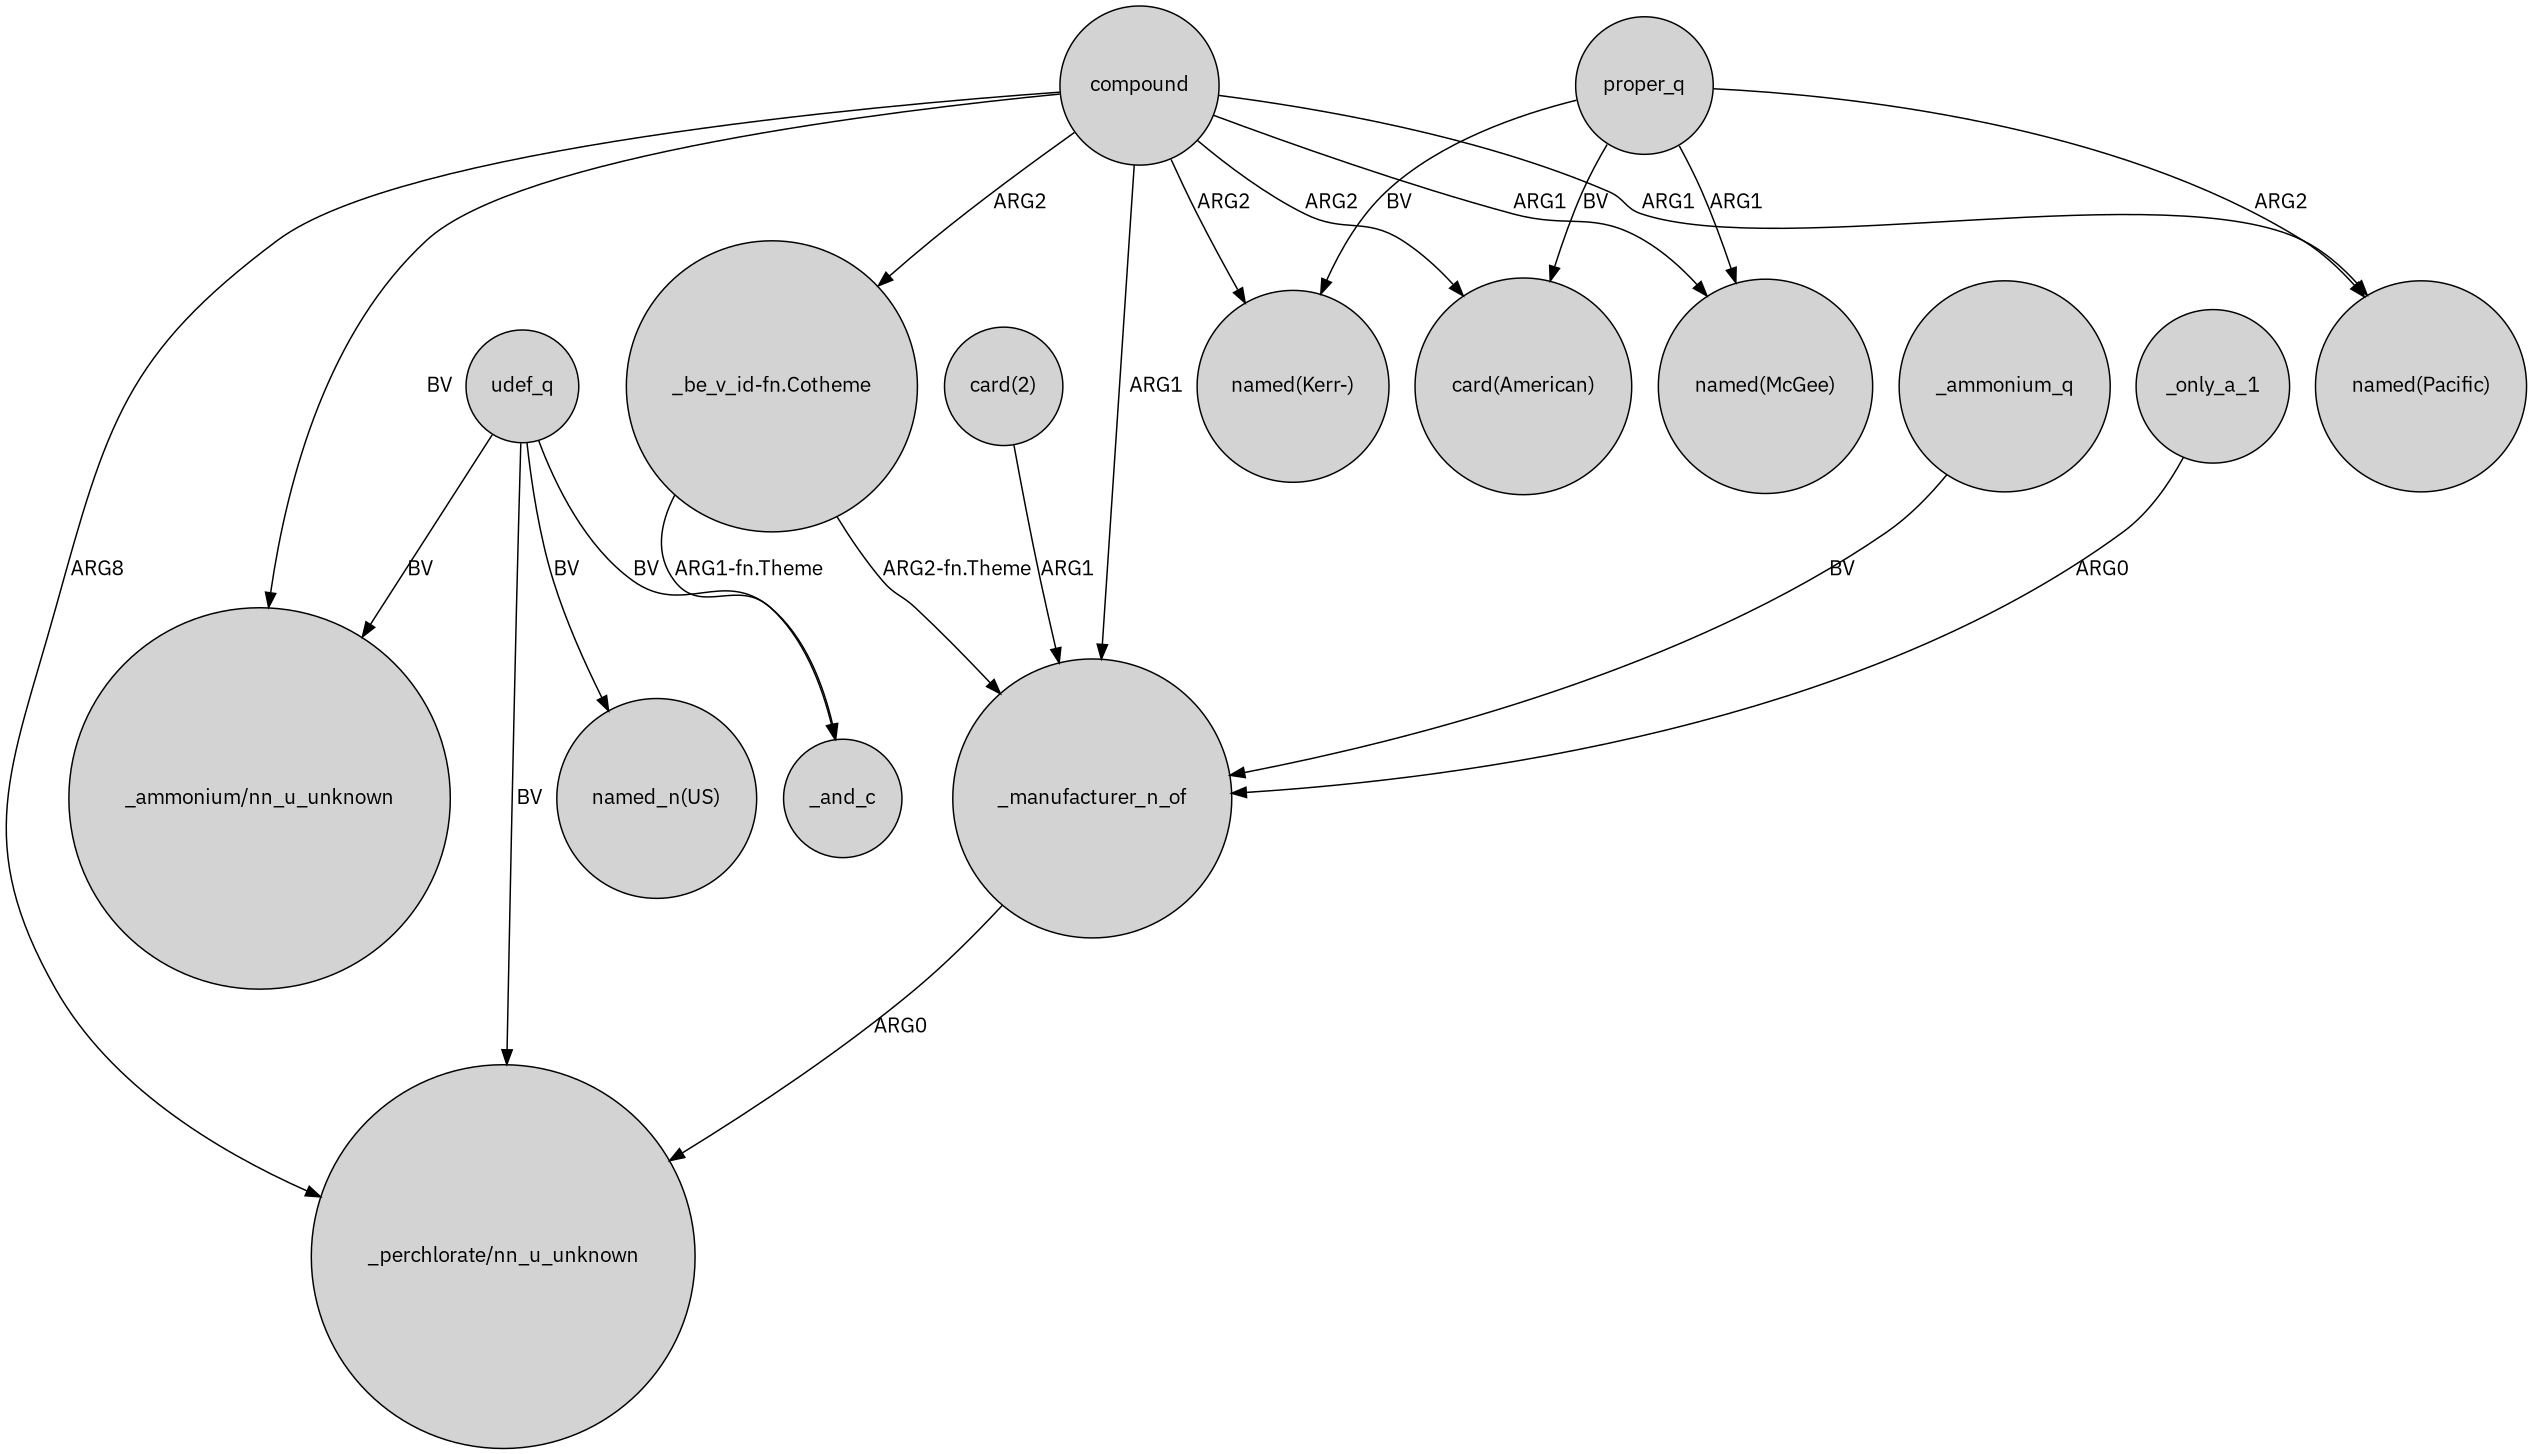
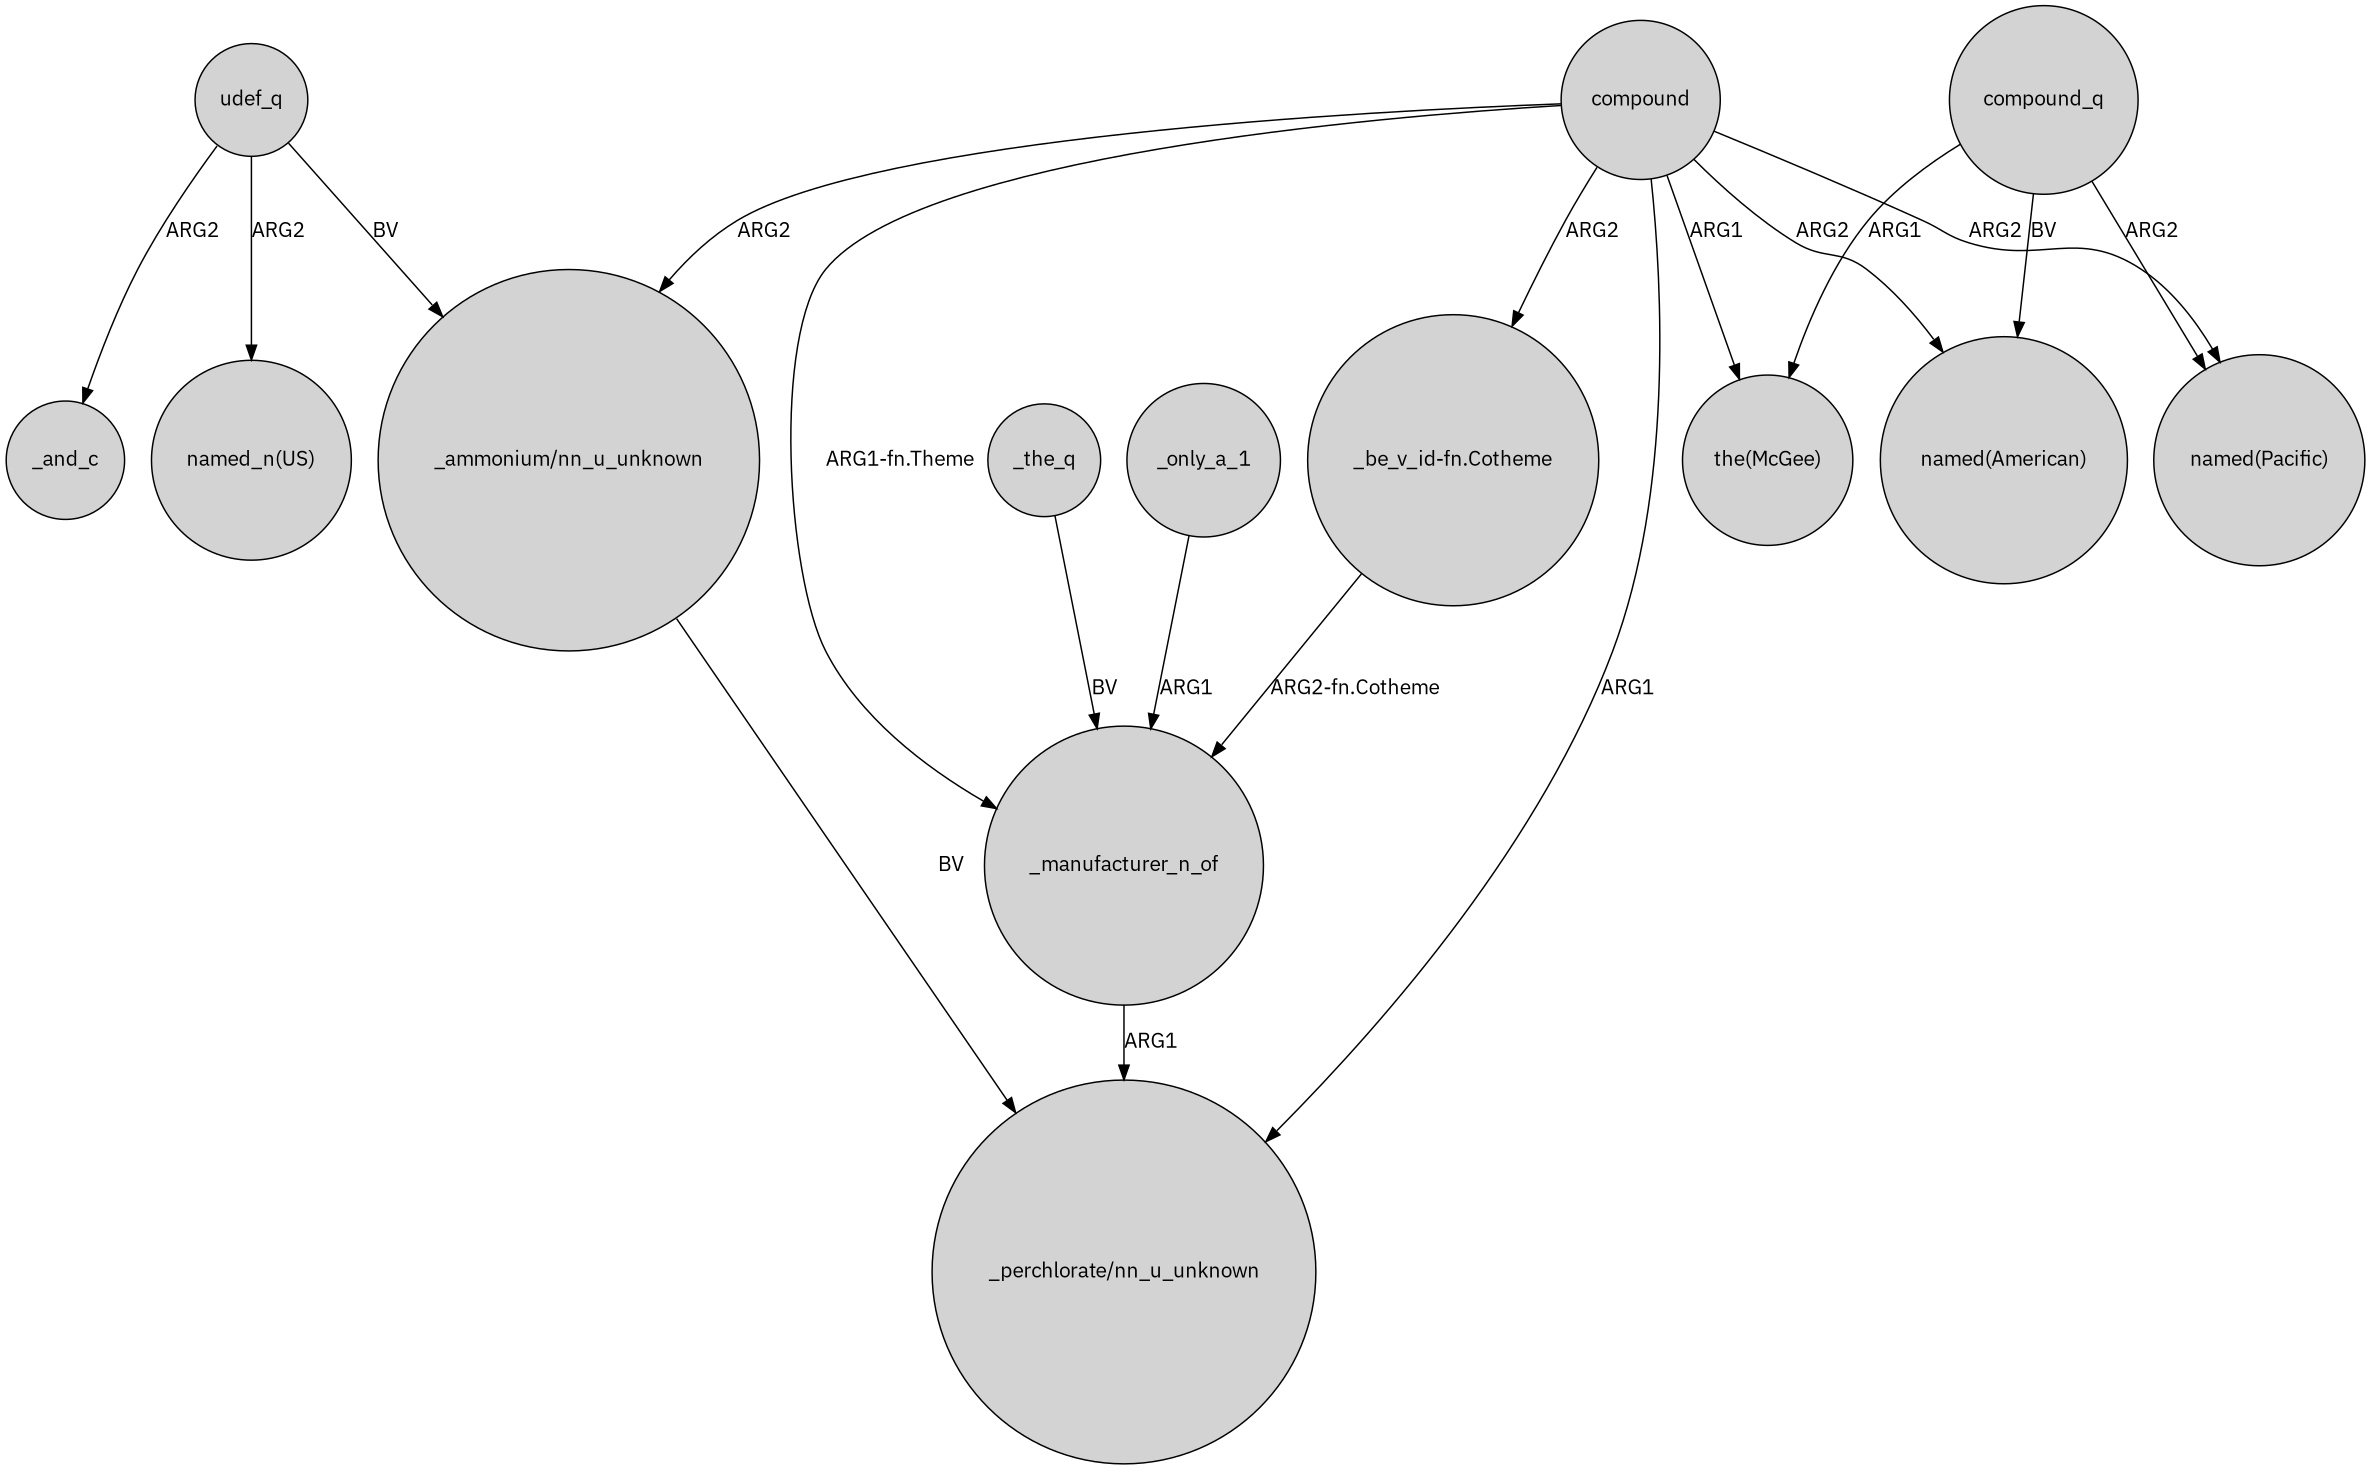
node "proper_q": label "proper_q" -> "compound_q"
edge "compound" -> "named(Pacific)": label "ARG1" -> "ARG2"
edge "compound" -> "_ammonium/nn_u_unknown": label "BV" -> "ARG2"
node "card(2)": removed
edge "compound" -> "_manufacturer_n_of": label "ARG1" -> "ARG1-fn.Theme"
node "named(Kerr-)": removed
node "card(American)": label "card(American)" -> "named(American)"
node "named(McGee)": label "named(McGee)" -> "the(McGee)"
node "_ammonium_q": label "_ammonium_q" -> "_the_q"
edge "compound" -> "_perchlorate/nn_u_unknown": label "ARG8" -> "ARG1"
edge "udef_q" -> "named_n(US)": label "BV" -> "ARG2"
edge "udef_q" -> "_and_c": label "BV" -> "ARG2"
edge "_be_v_id-fn.Cotheme" -> "_manufacturer_n_of": label "ARG2-fn.Theme" -> "ARG2-fn.Cotheme"
edge "_only_a_1" -> "_manufacturer_n_of": label "ARG0" -> "ARG1"
edge "_be_v_id-fn.Cotheme" -> "_and_c": removed, label "ARG1-fn.Theme"
edge "udef_q" -> "_perchlorate/nn_u_unknown": now "_ammonium/nn_u_unknown" -> "_perchlorate/nn_u_unknown"
edge "_manufacturer_n_of" -> "_perchlorate/nn_u_unknown": label "ARG0" -> "ARG1"
